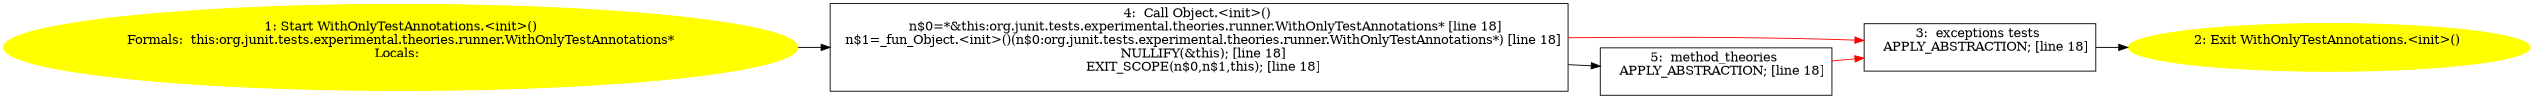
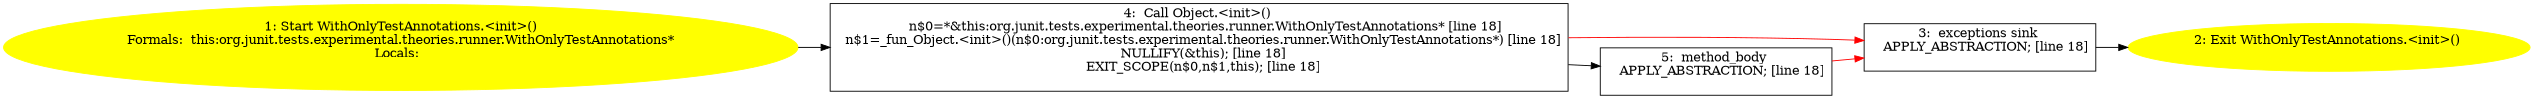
node "3:  exceptions tests APPLY_ABSTRACTION; [line 18]": label "3:  exceptions tests APPLY_ABSTRACTION; [line 18]" -> "3:  exceptions sink APPLY_ABSTRACTION; [line 18]"
node "5:  method_theories APPLY_ABSTRACTION; [line 18]": label "5:  method_theories APPLY_ABSTRACTION; [line 18]" -> "5:  method_body APPLY_ABSTRACTION; [line 18]"
